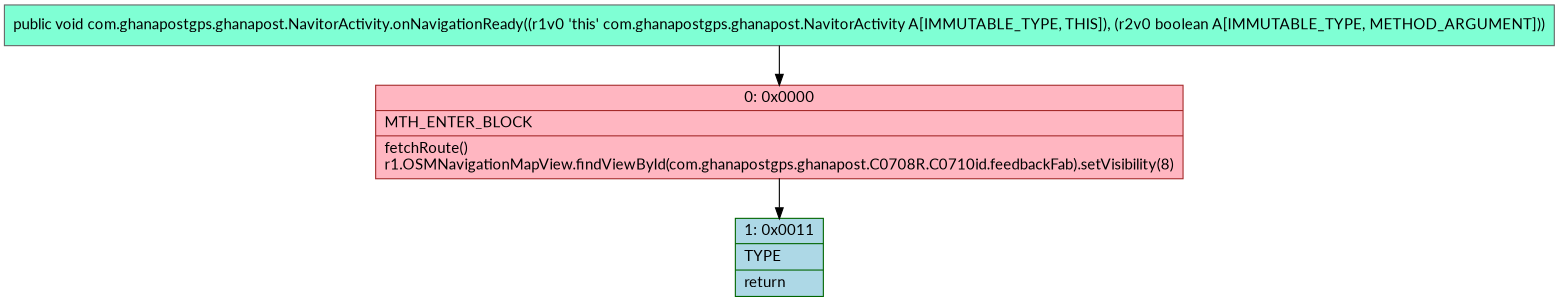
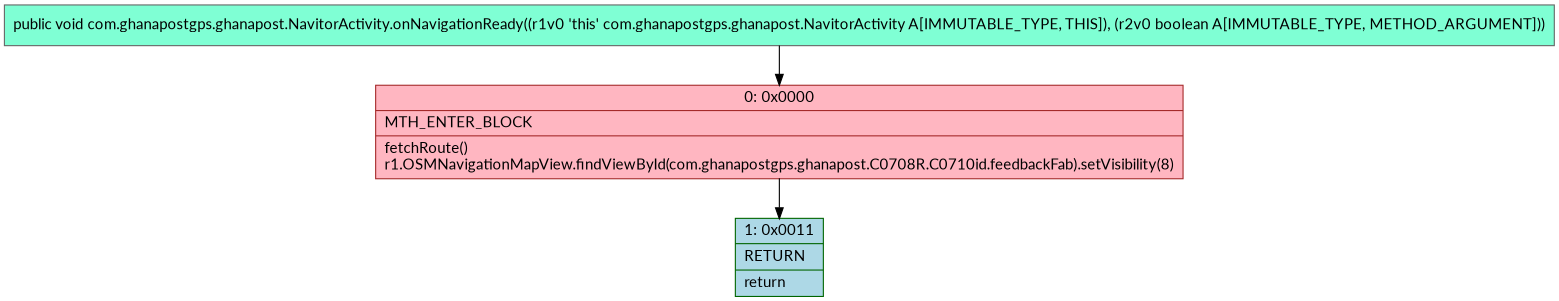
node "1: 0x0011": text "TYPE" -> "RETURN"
